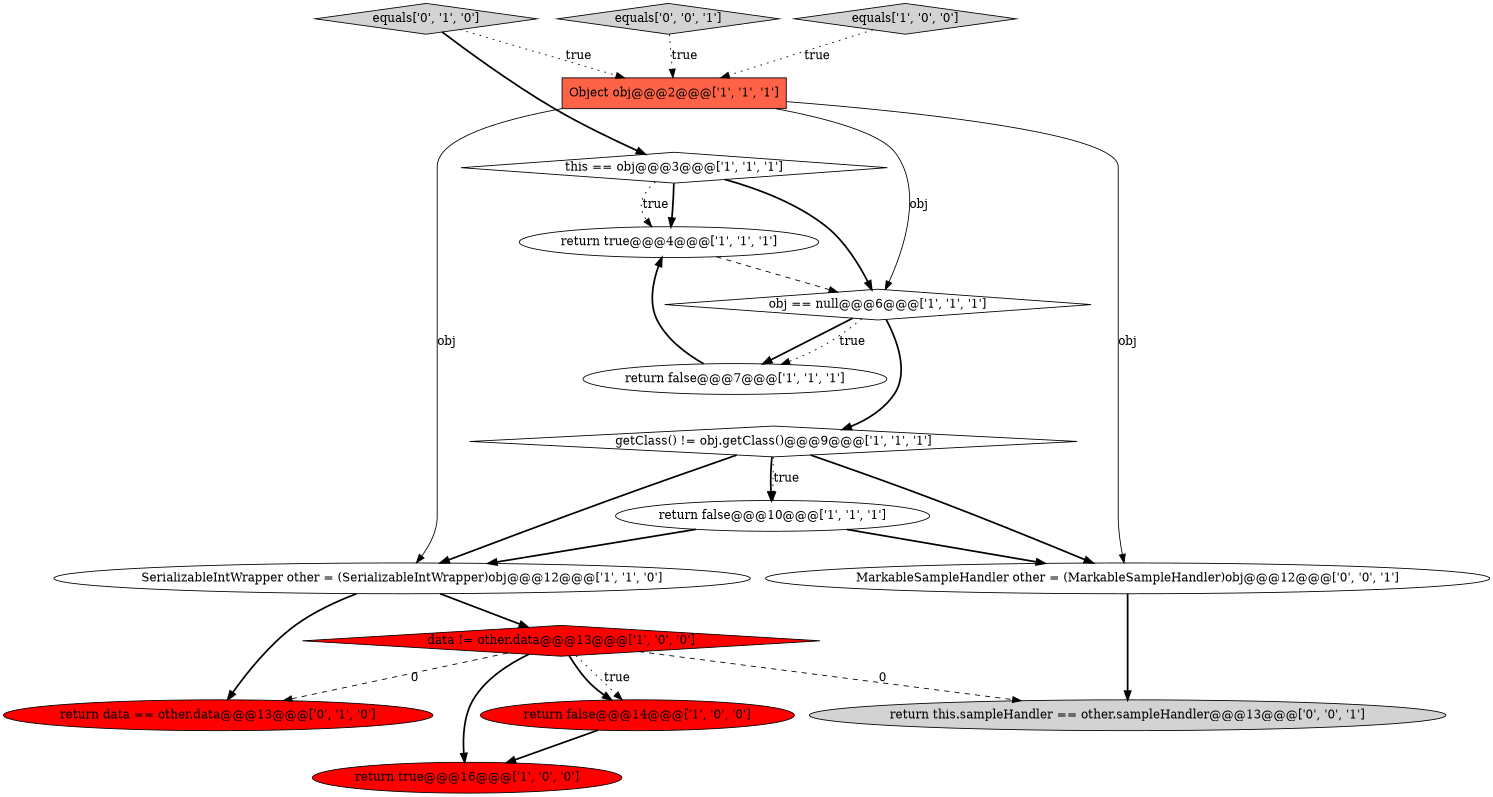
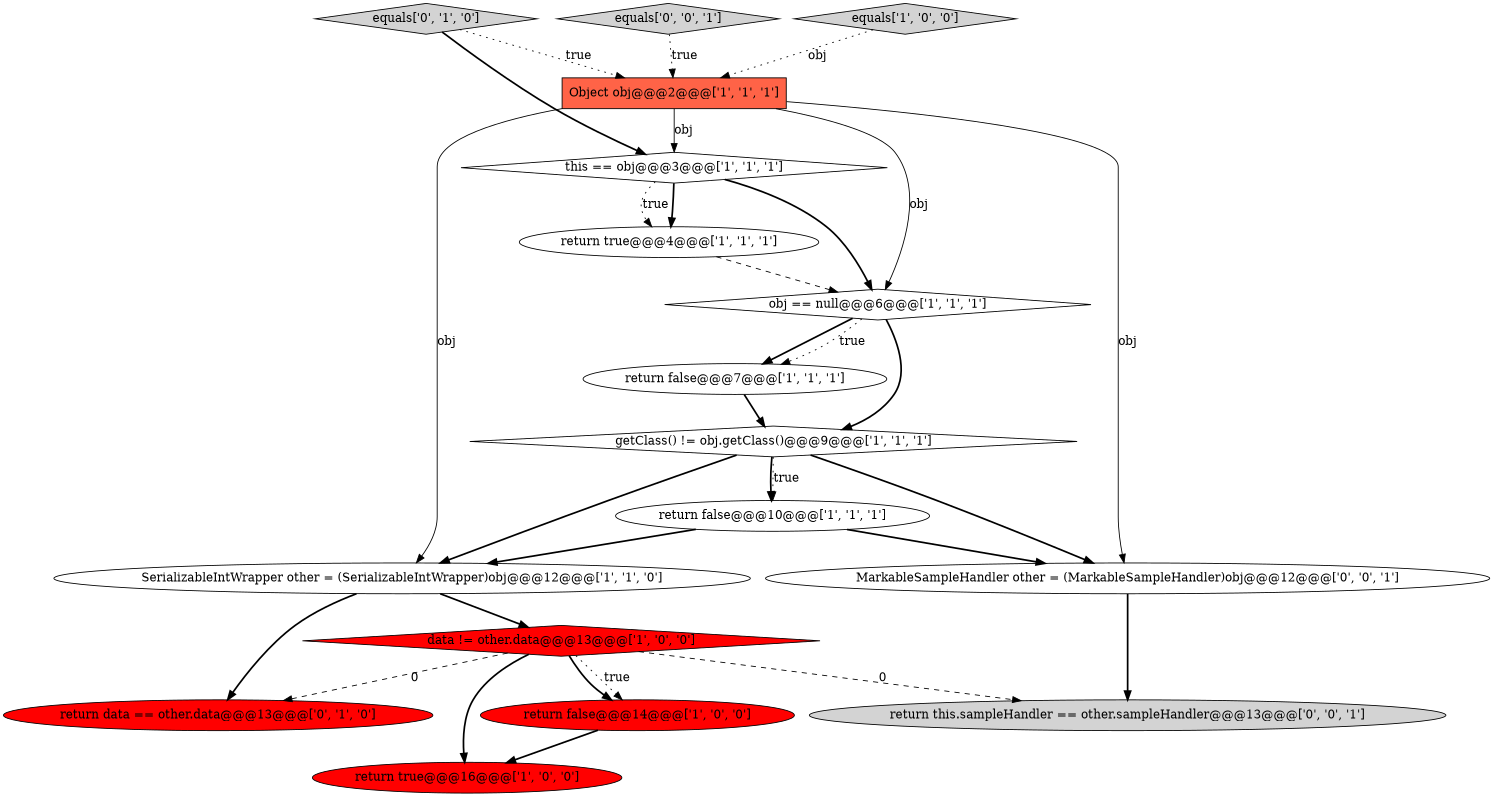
edge "equals['1', '0', '0']" -> "Object obj@@@2@@@['1', '1', '1']": label "true" -> "obj"
edge "Object obj@@@2@@@['1', '1', '1']" -> "this == obj@@@3@@@['1', '1', '1']": added, label "obj"
edge "return false@@@7@@@['1', '1', '1']" -> "return true@@@4@@@['1', '1', '1']": now "return false@@@7@@@['1', '1', '1']" -> "getClass() != obj.getClass()@@@9@@@['1', '1', '1']"
